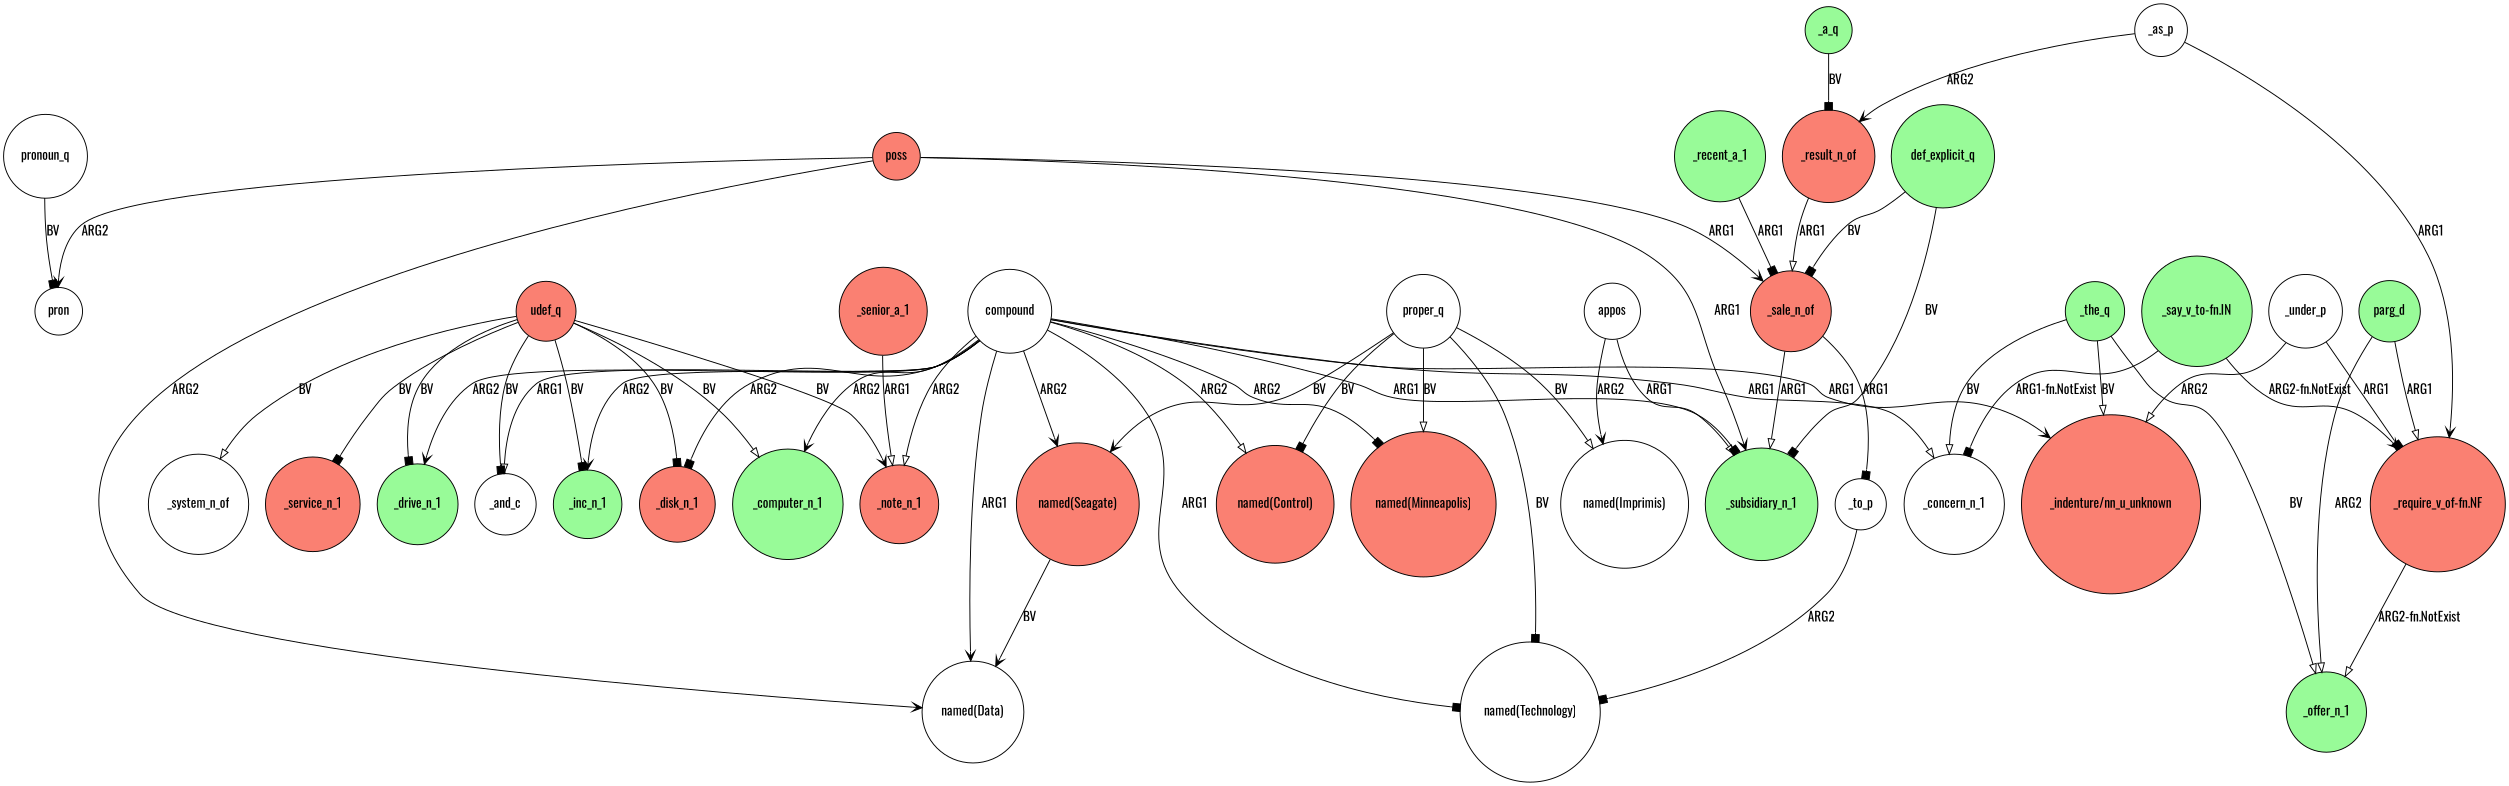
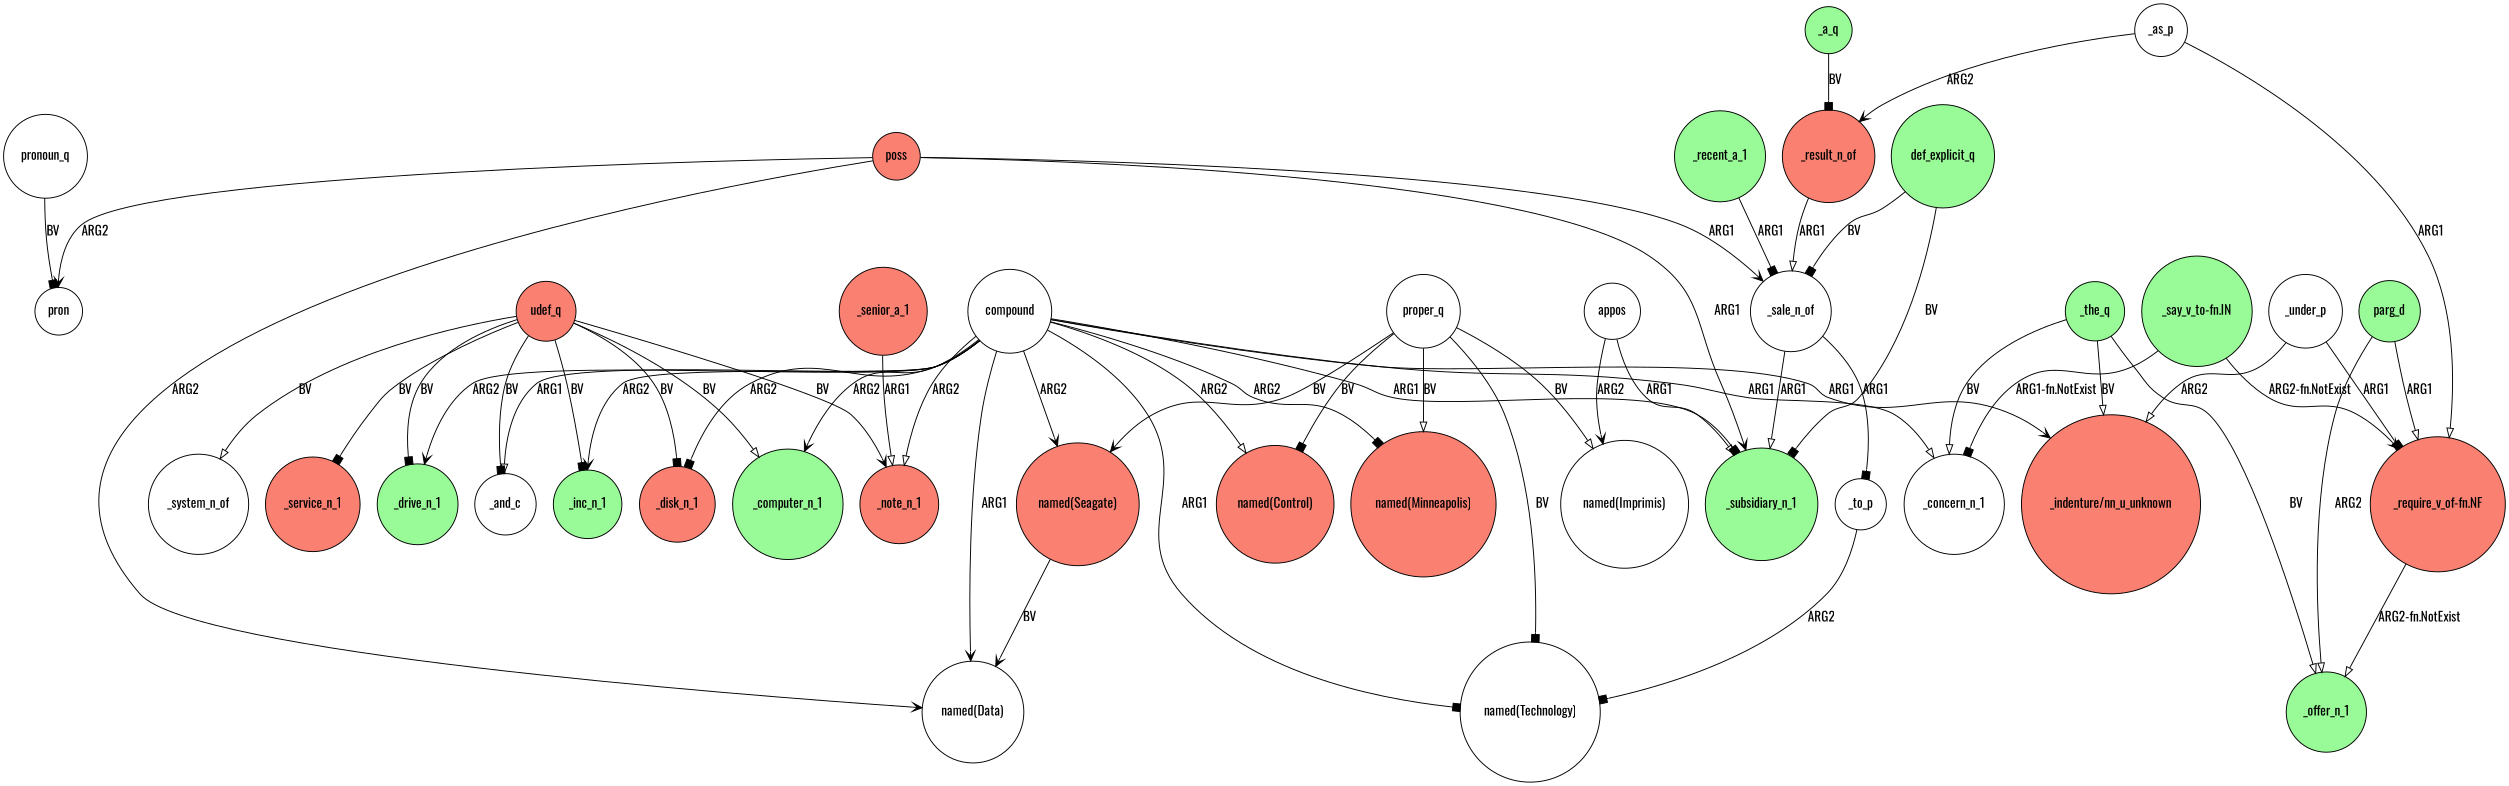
edge "_as_p" -> "_require_v_of-fn.NF": arrowhead vee -> onormal
node "_sale_n_of": fillcolor salmon -> white
